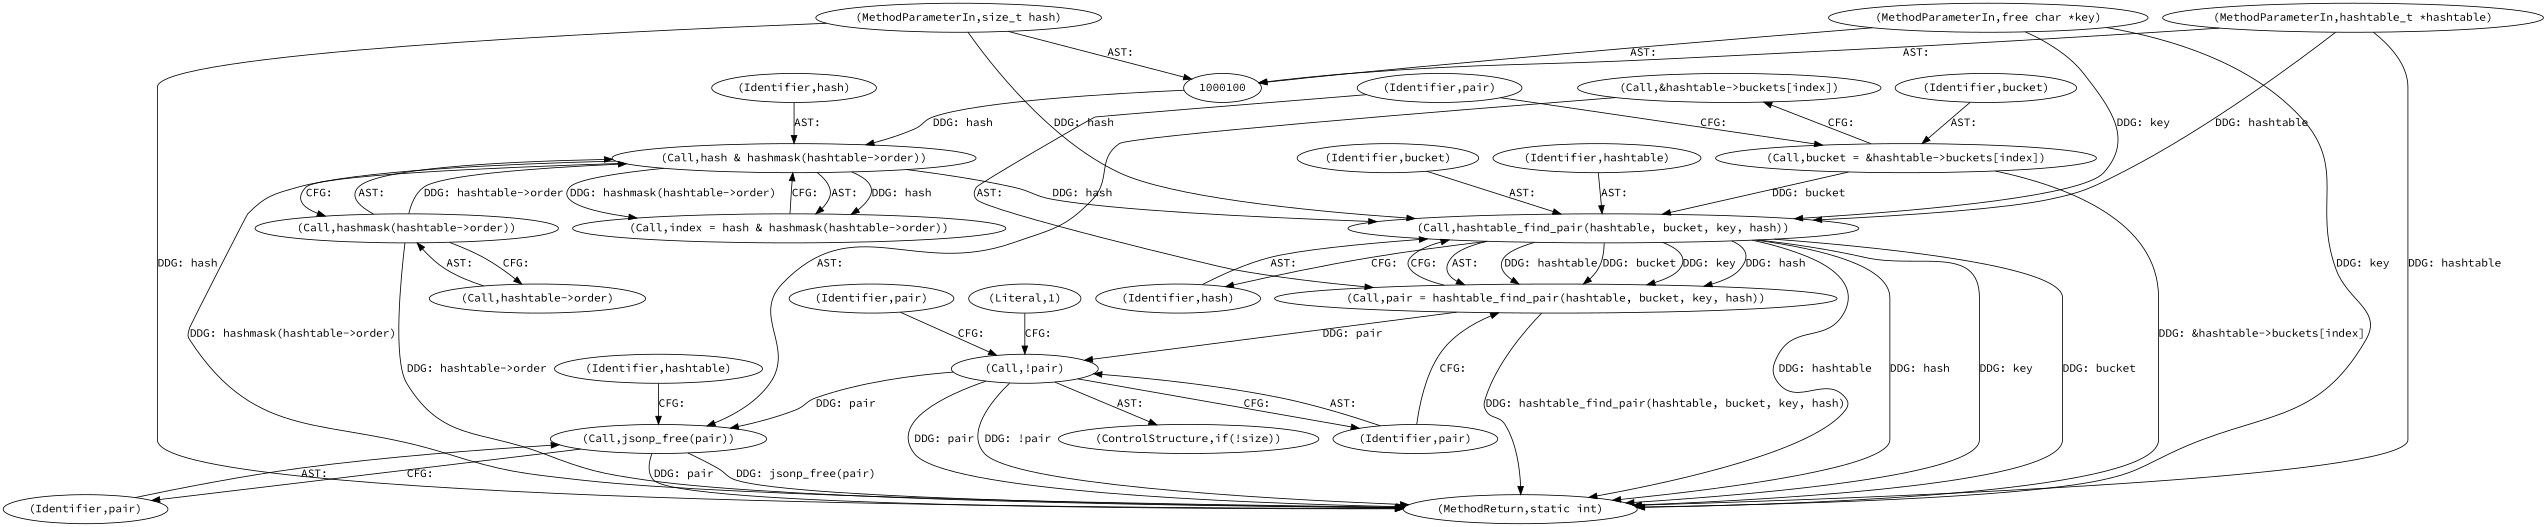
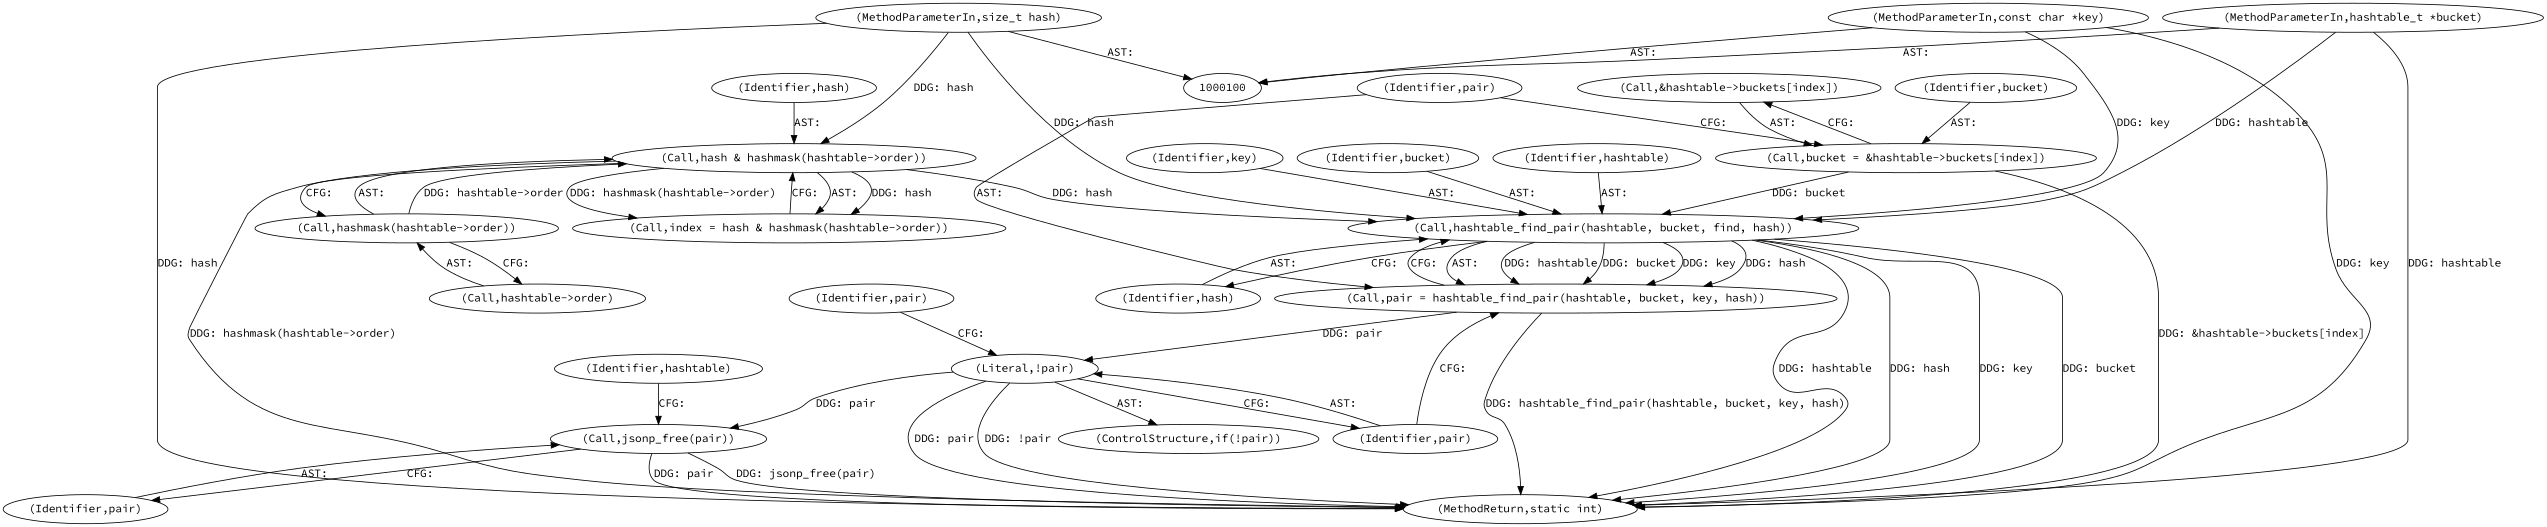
node "(MethodParameterIn,free char *key)": label "(MethodParameterIn,free char *key)" -> "(MethodParameterIn,const char *key)"
node "(MethodParameterIn,hashtable_t *hashtable)": label "(MethodParameterIn,hashtable_t *hashtable)" -> "(MethodParameterIn,hashtable_t *bucket)"
edge "1000100" -> "(Call,hash & hashmask(hashtable->order))": now "(MethodParameterIn,size_t hash)" -> "(Call,hash & hashmask(hashtable->order))"
node "(Identifier,key)": added
edge "(Call,&hashtable->buckets[index])" -> "(Call,jsonp_free(pair))": now "(Call,&hashtable->buckets[index])" -> "(Call,bucket = &hashtable->buckets[index])"
node "(Call,hashtable_find_pair(hashtable, bucket, key, hash))": label "(Call,hashtable_find_pair(hashtable, bucket, key, hash))" -> "(Call,hashtable_find_pair(hashtable, bucket, find, hash))"
node "(Literal,1)": removed
node "(Call,!pair)": label "(Call,!pair)" -> "(Literal,!pair)"
node "(ControlStructure,if(!size))": label "(ControlStructure,if(!size))" -> "(ControlStructure,if(!pair))"
edge "(Call,hashmask(hashtable->order))" -> "(MethodReturn,static int)": removed, label "DDG: hashtable->order"
